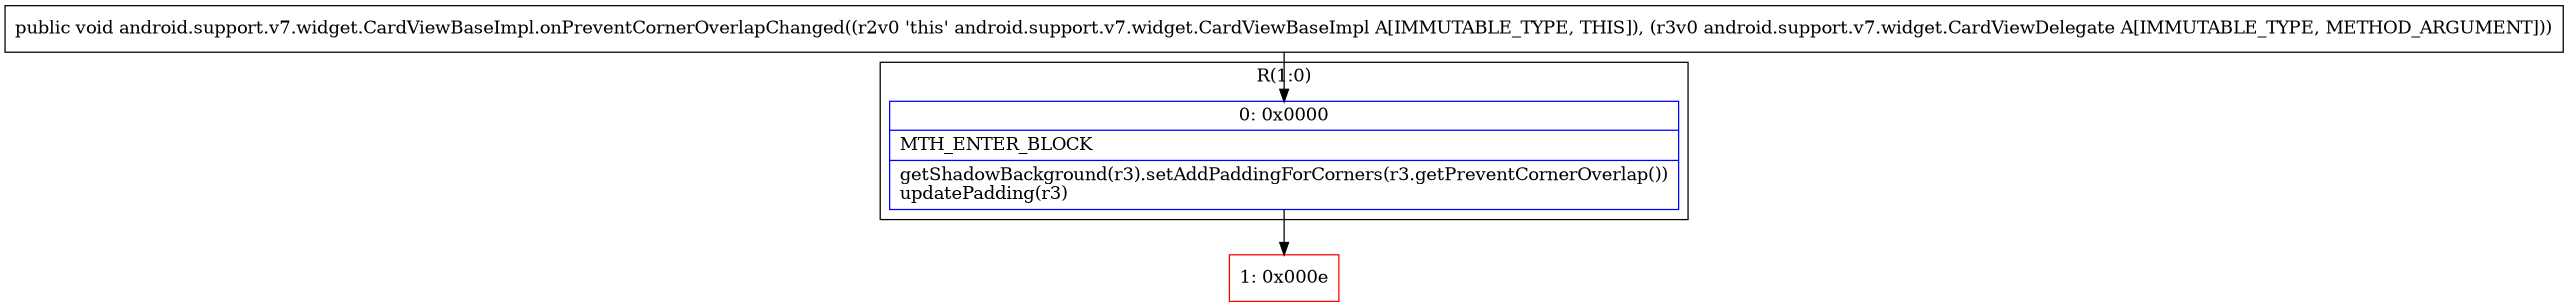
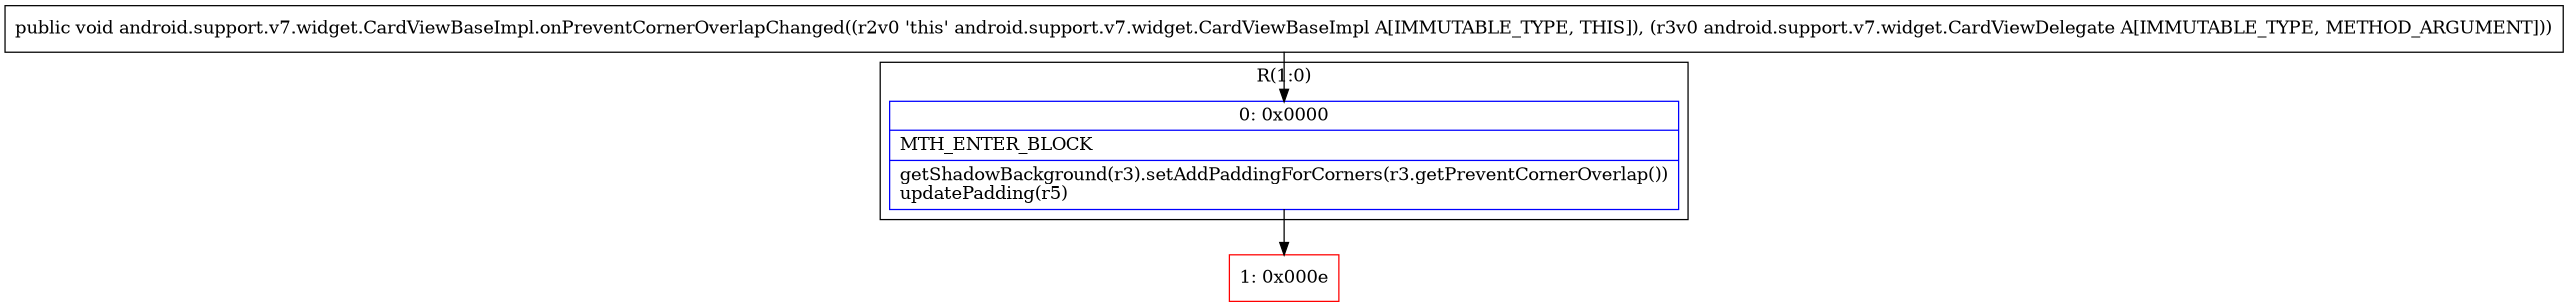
node "0: 0x0000": text "updatePadding(r3)" -> "updatePadding(r5)"
